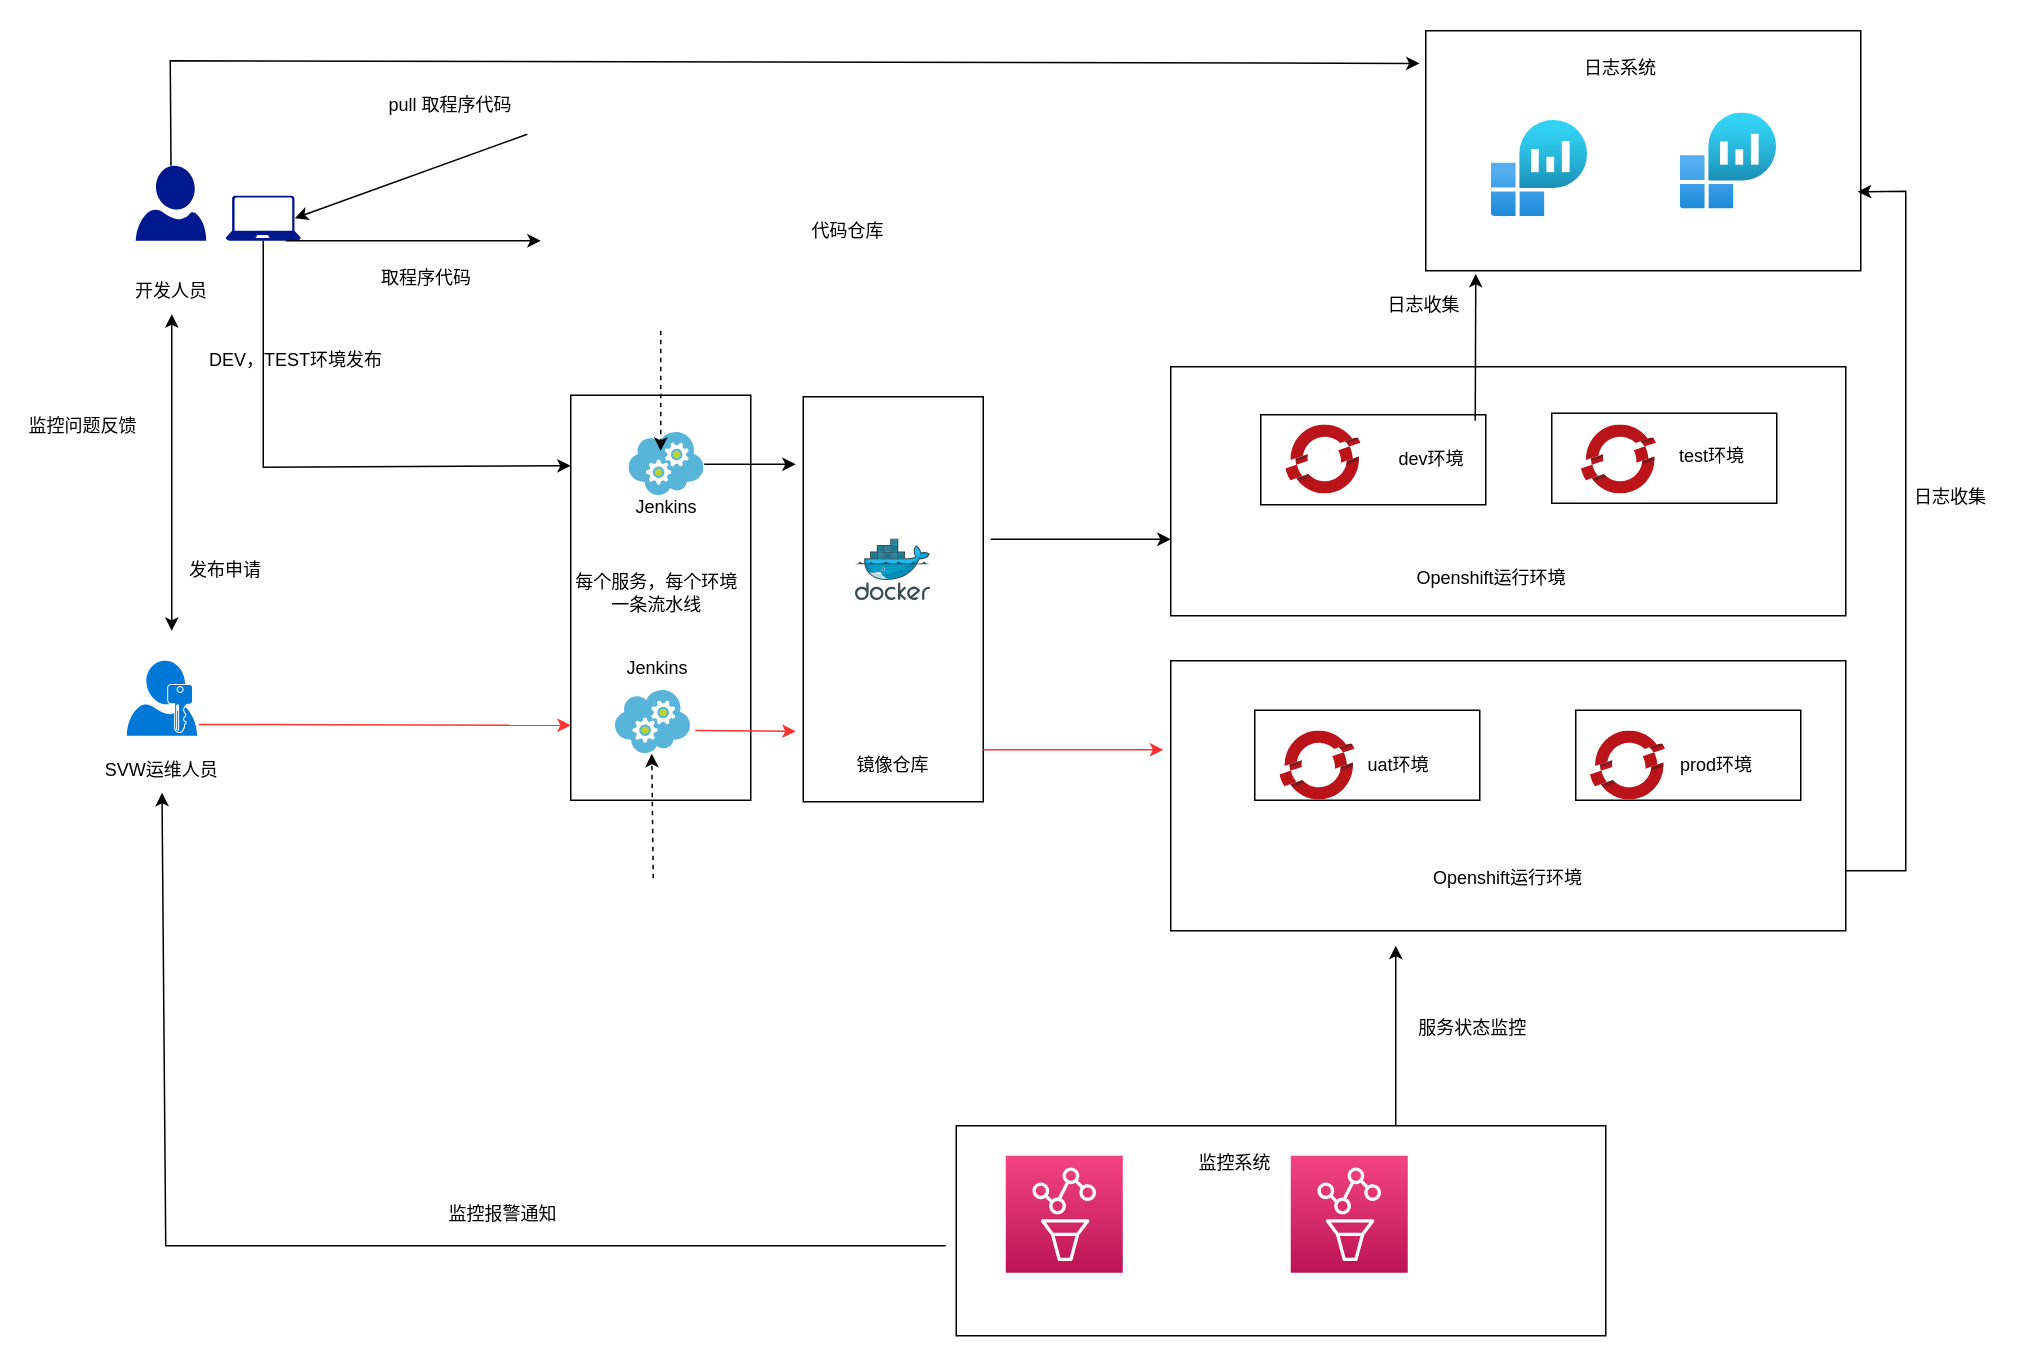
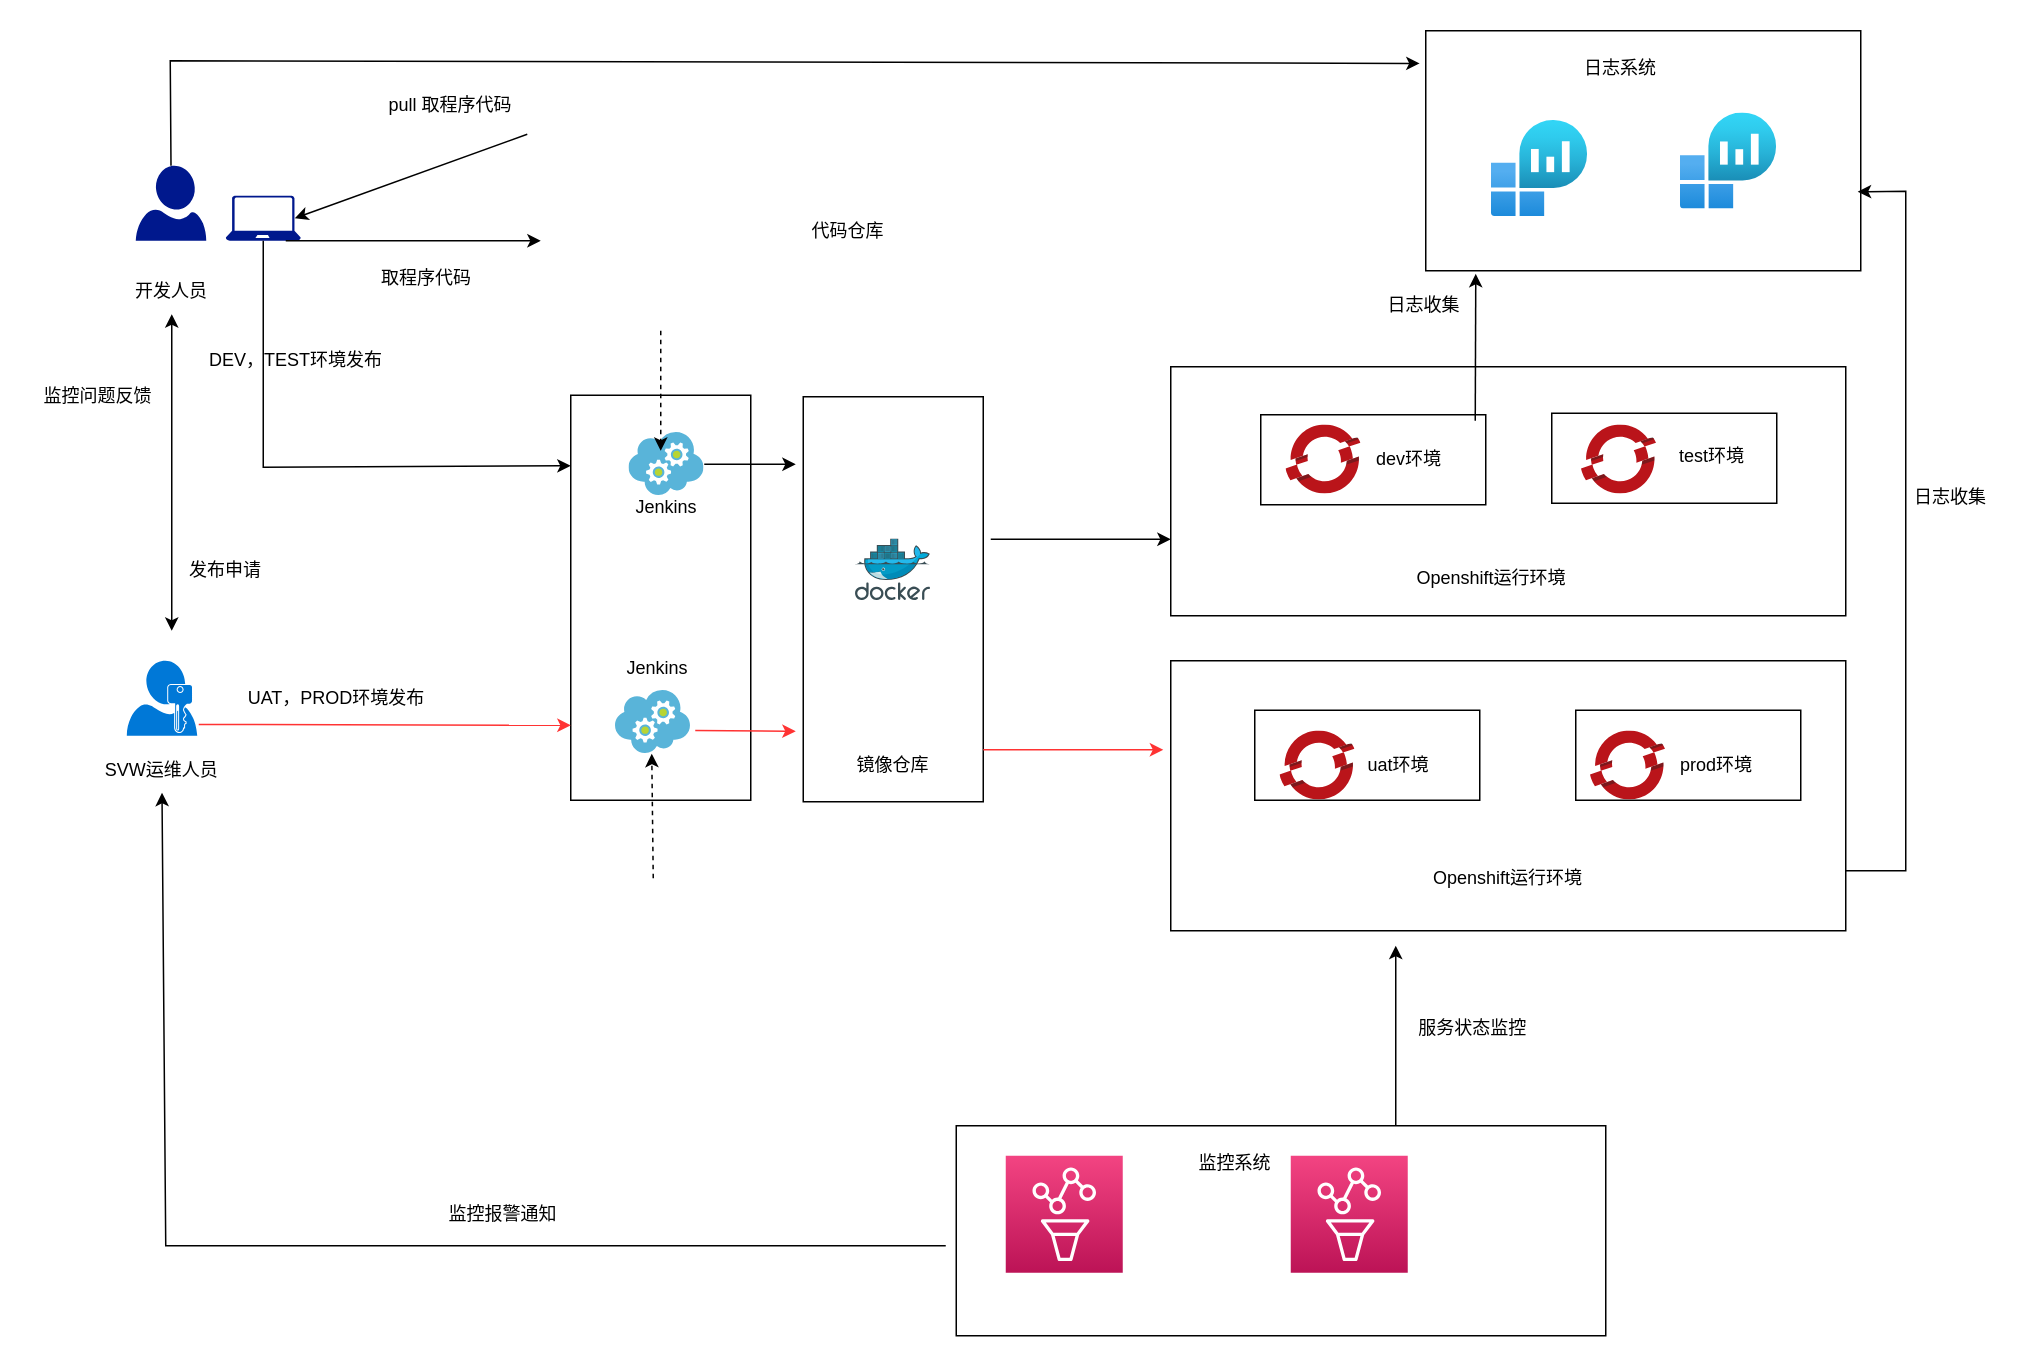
node "监控问题反馈": moved (83, 427) -> (98, 397)
node "dev环境": moved (1432, 460) -> (1409, 460)
node "每个服务，每个环境一条流水线": removed
node "UAT，PROD环境发布": added
